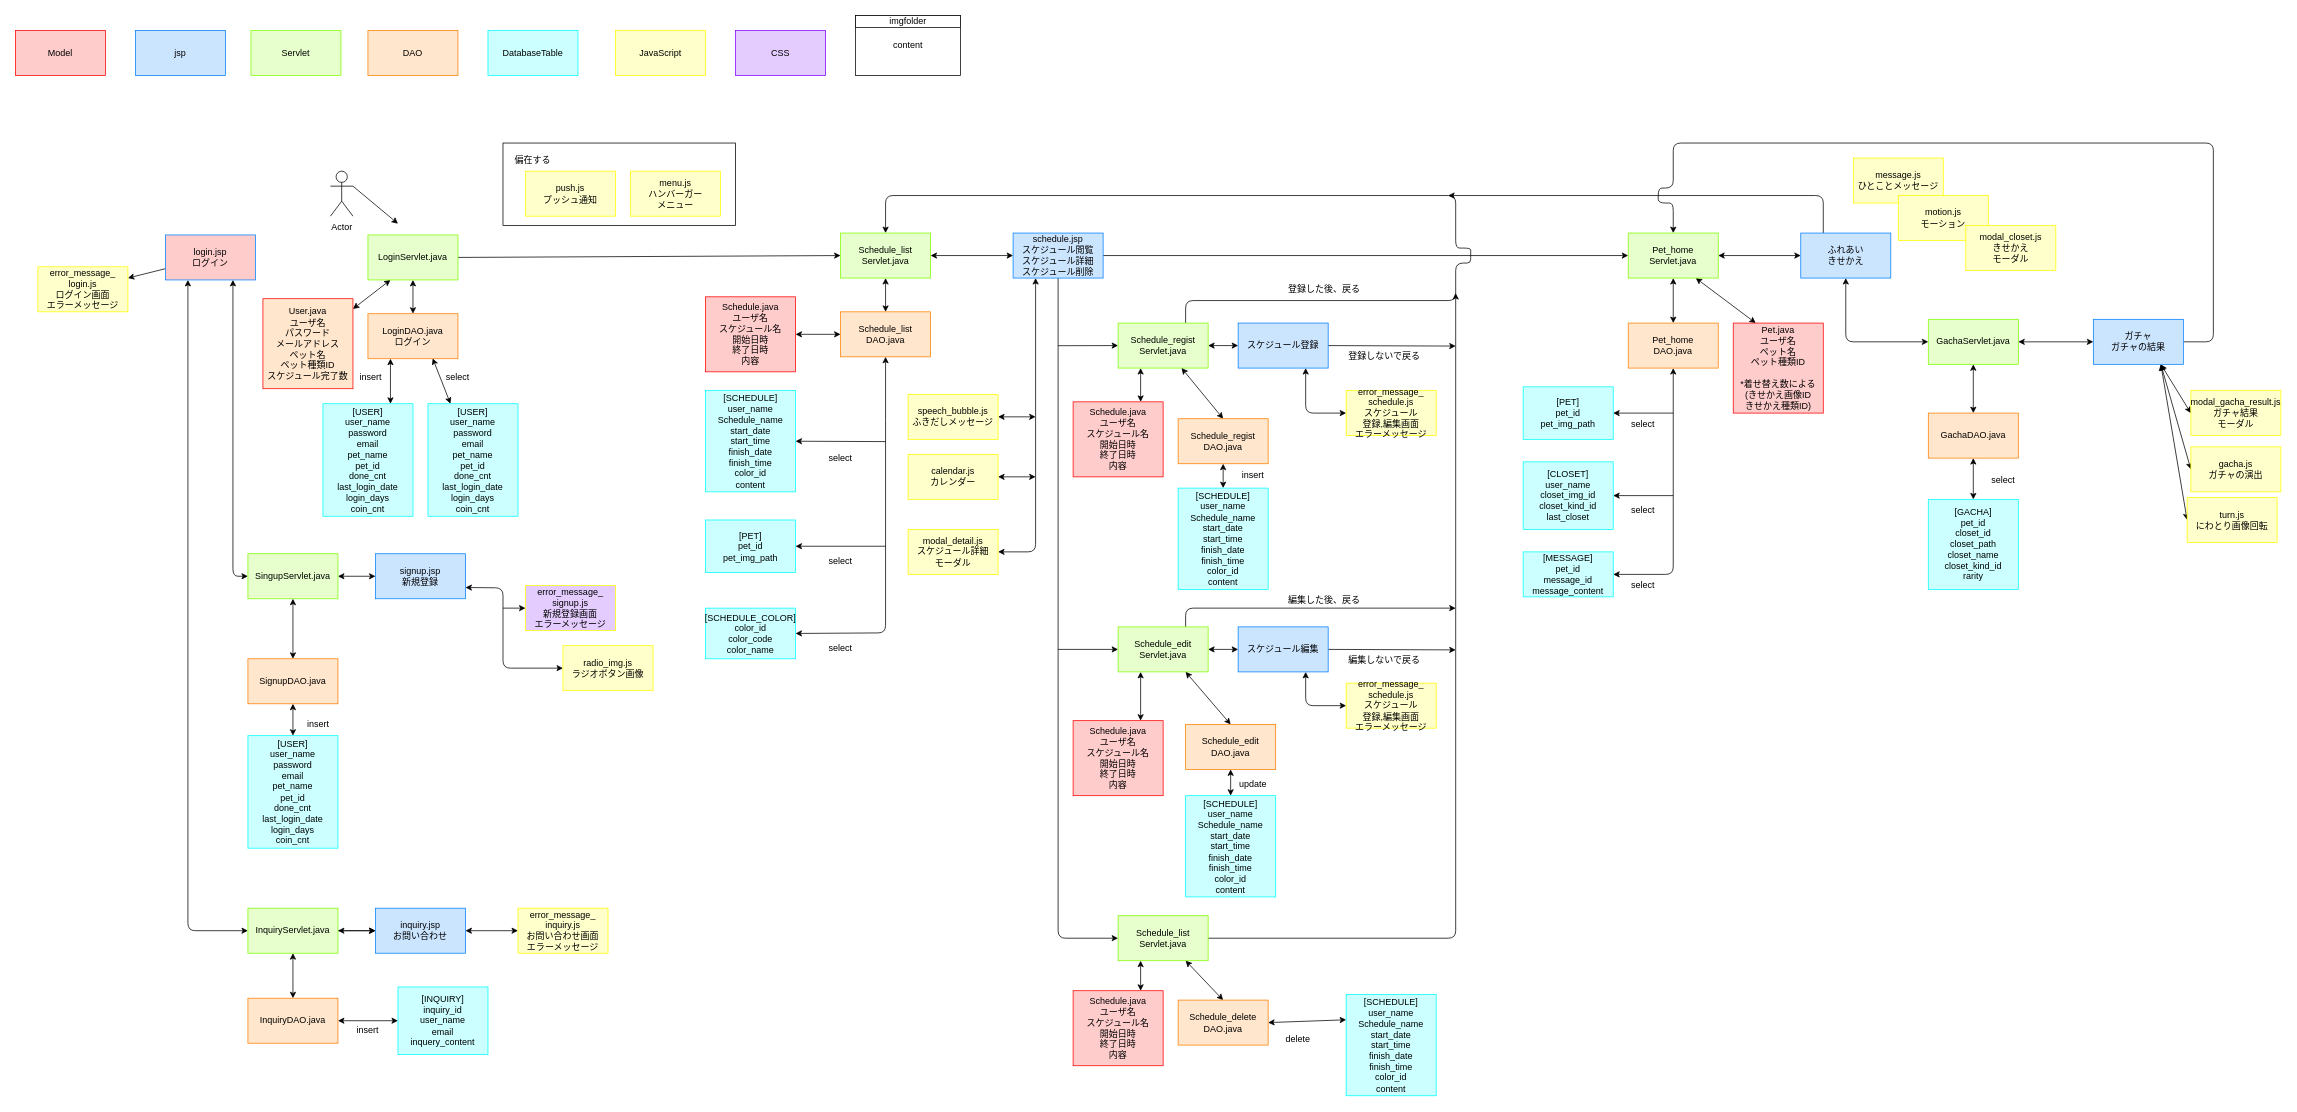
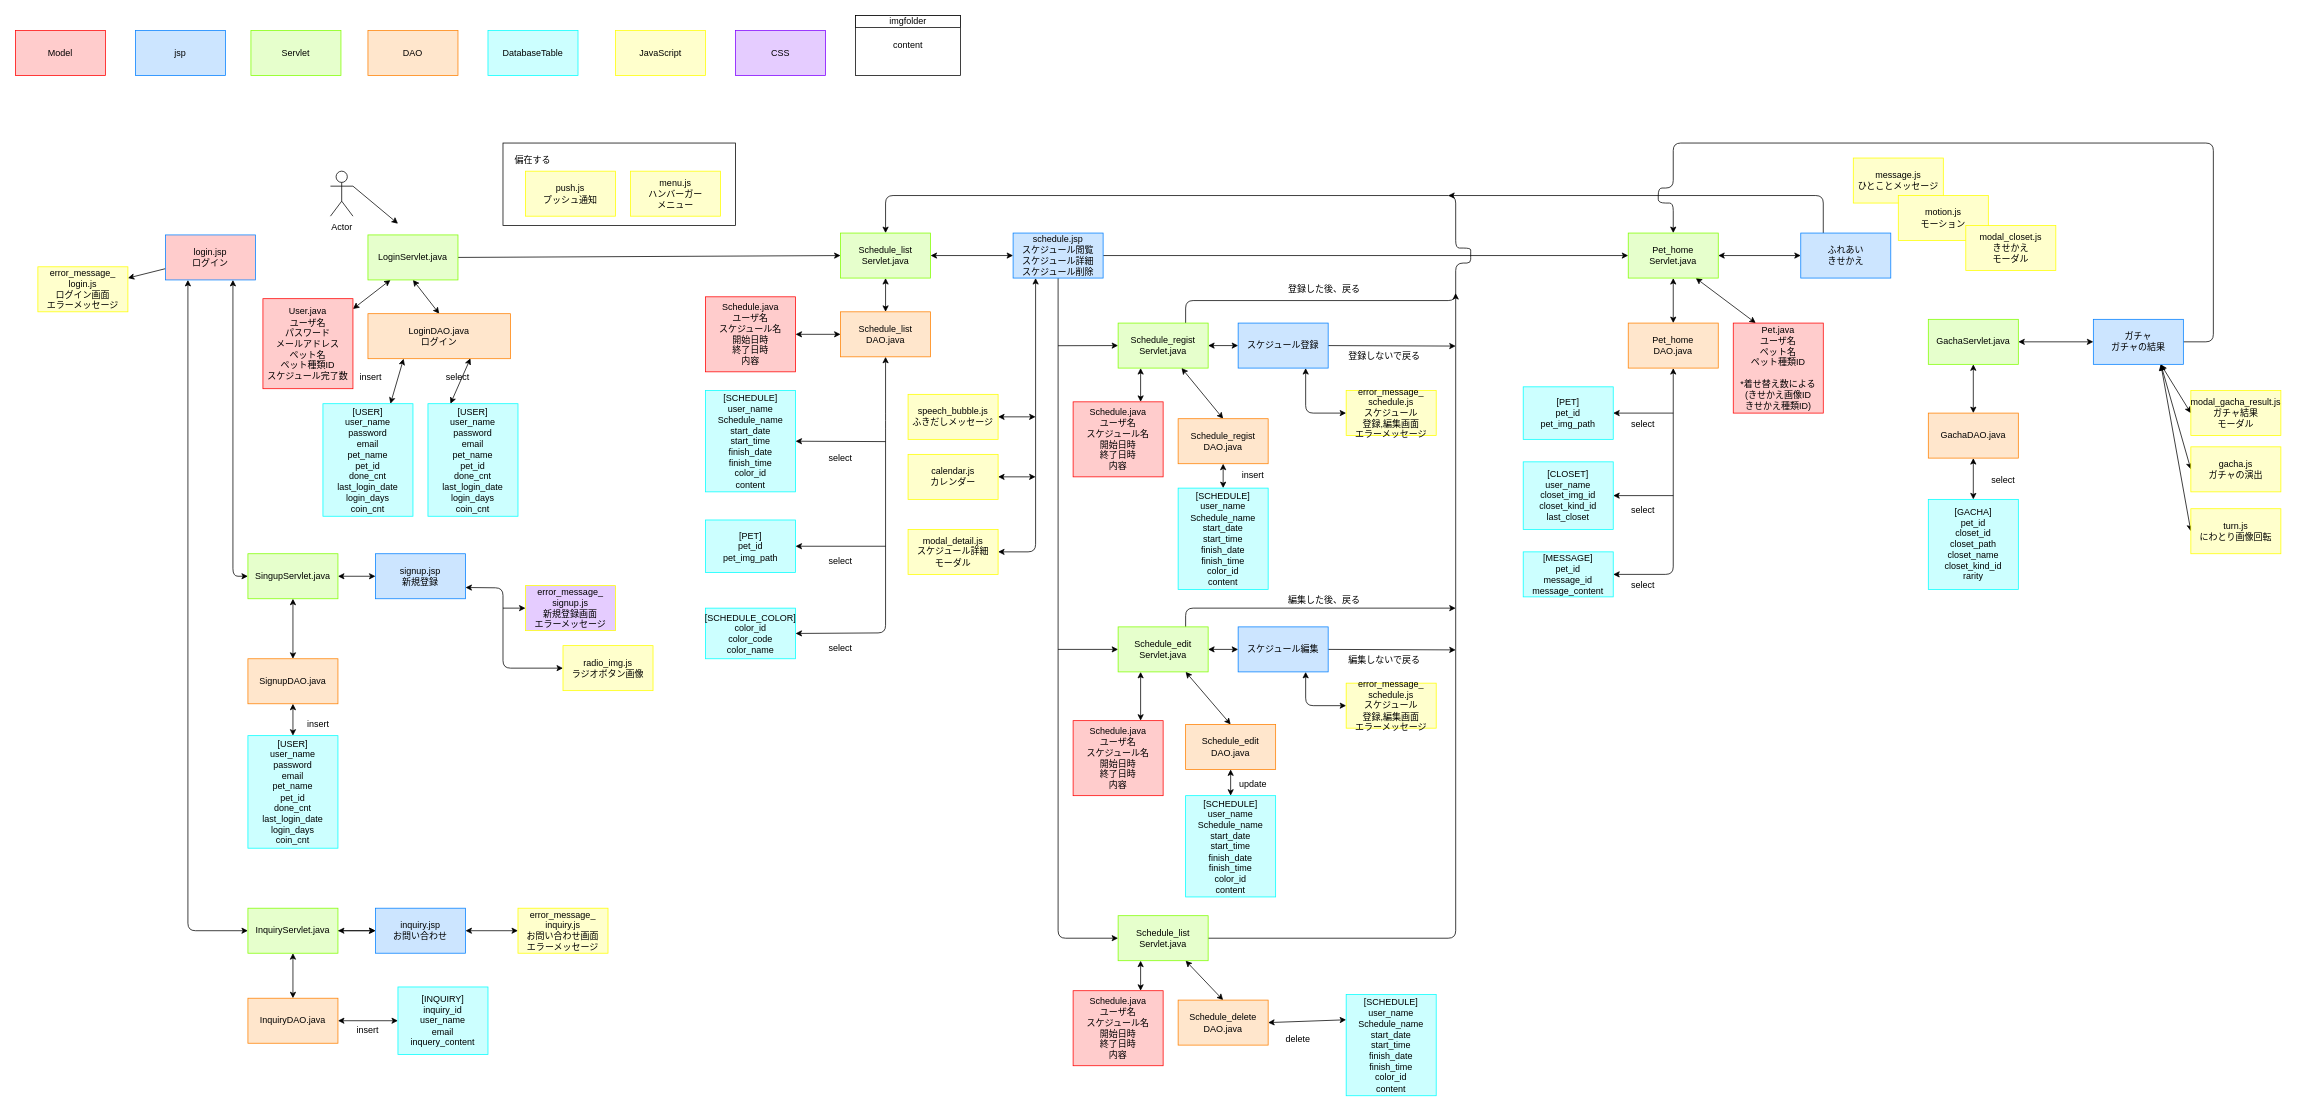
node "LoginDAO.javaログイン": size 90x45 -> 143x45
edge "ふれあい きせかえ" -- "GachaServlet.java": removed
node "User.java ユーザ名 パスワード メールアドレス ペット名 ペット種類ID スケジュール完了数": fillcolor #ffe6cc -> #ffcccc
node "turn.js にわとり画像回転": moved (2232, 520) -> (2235, 531)
